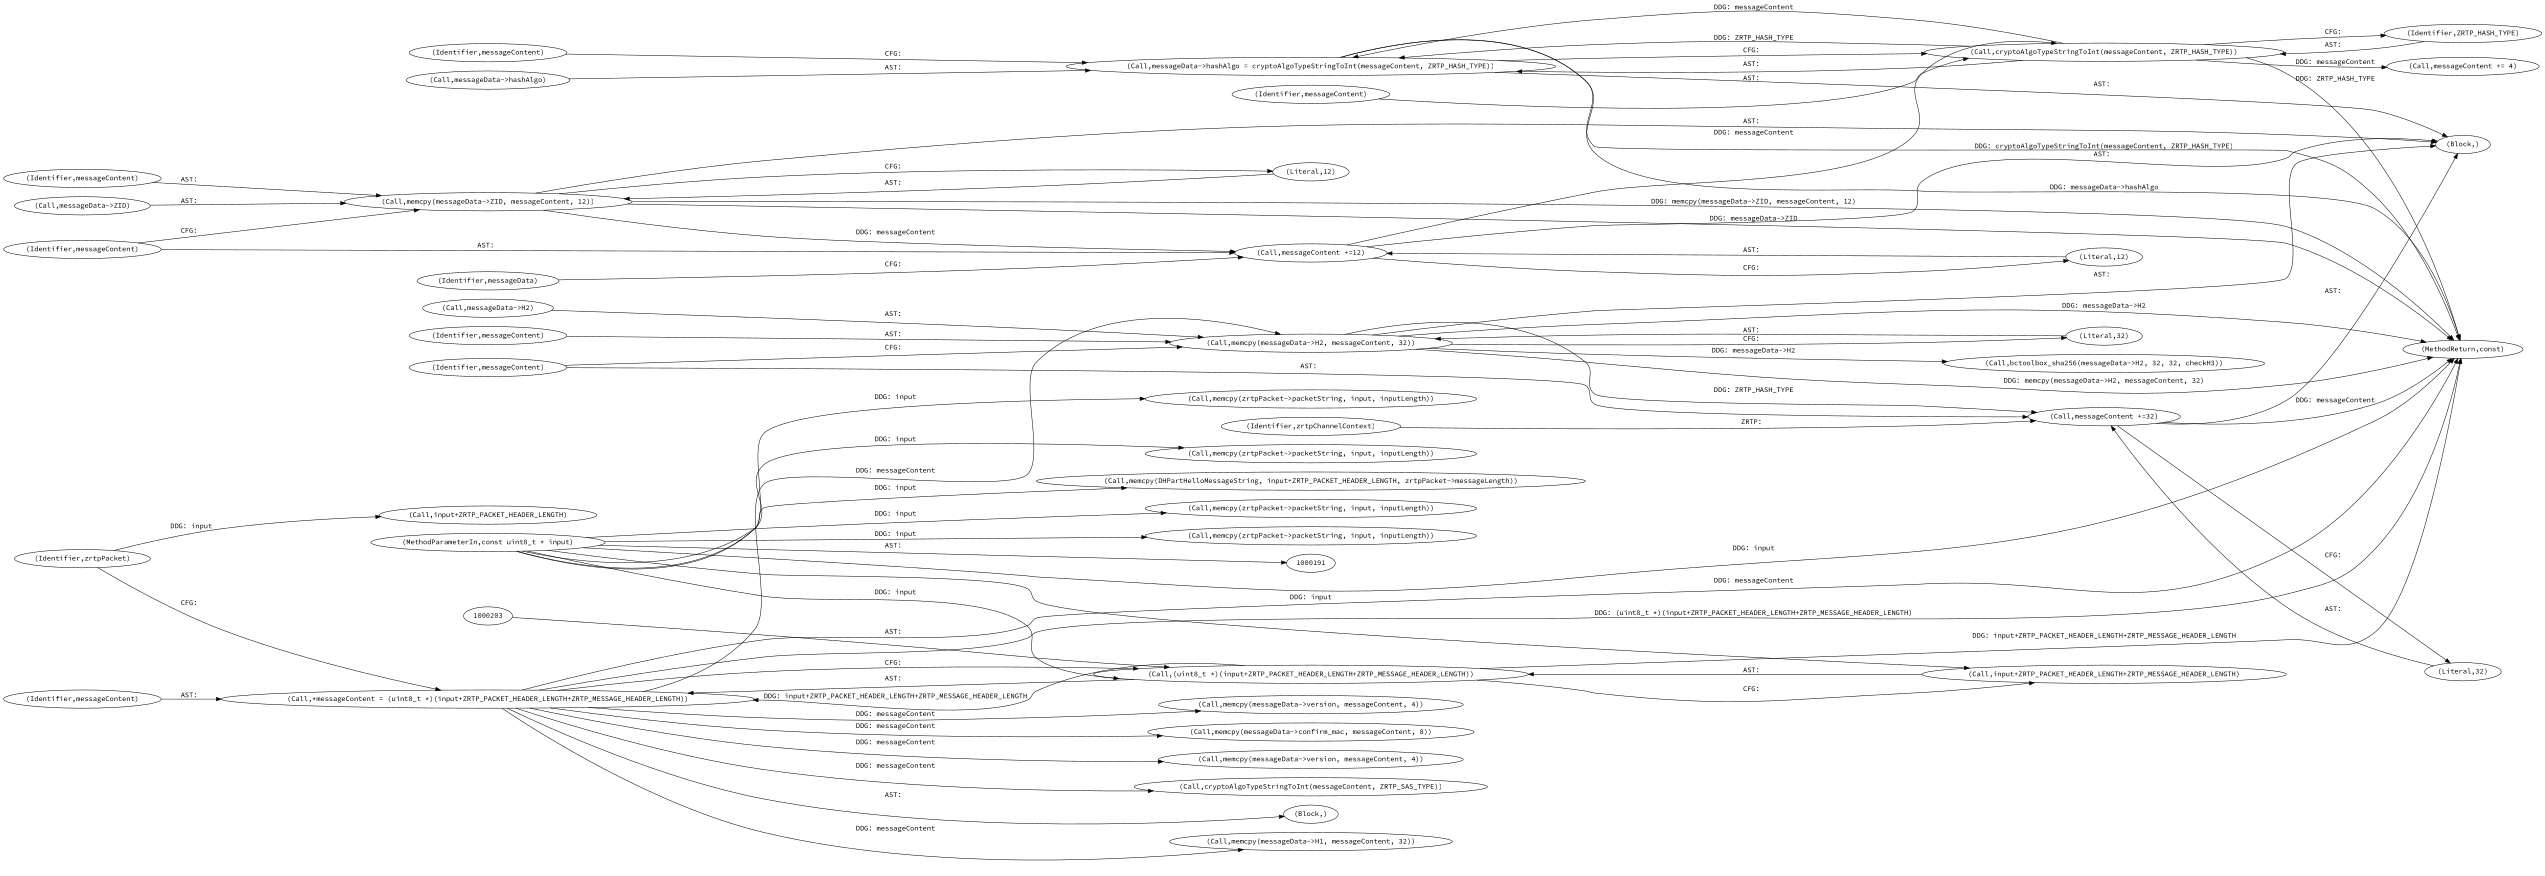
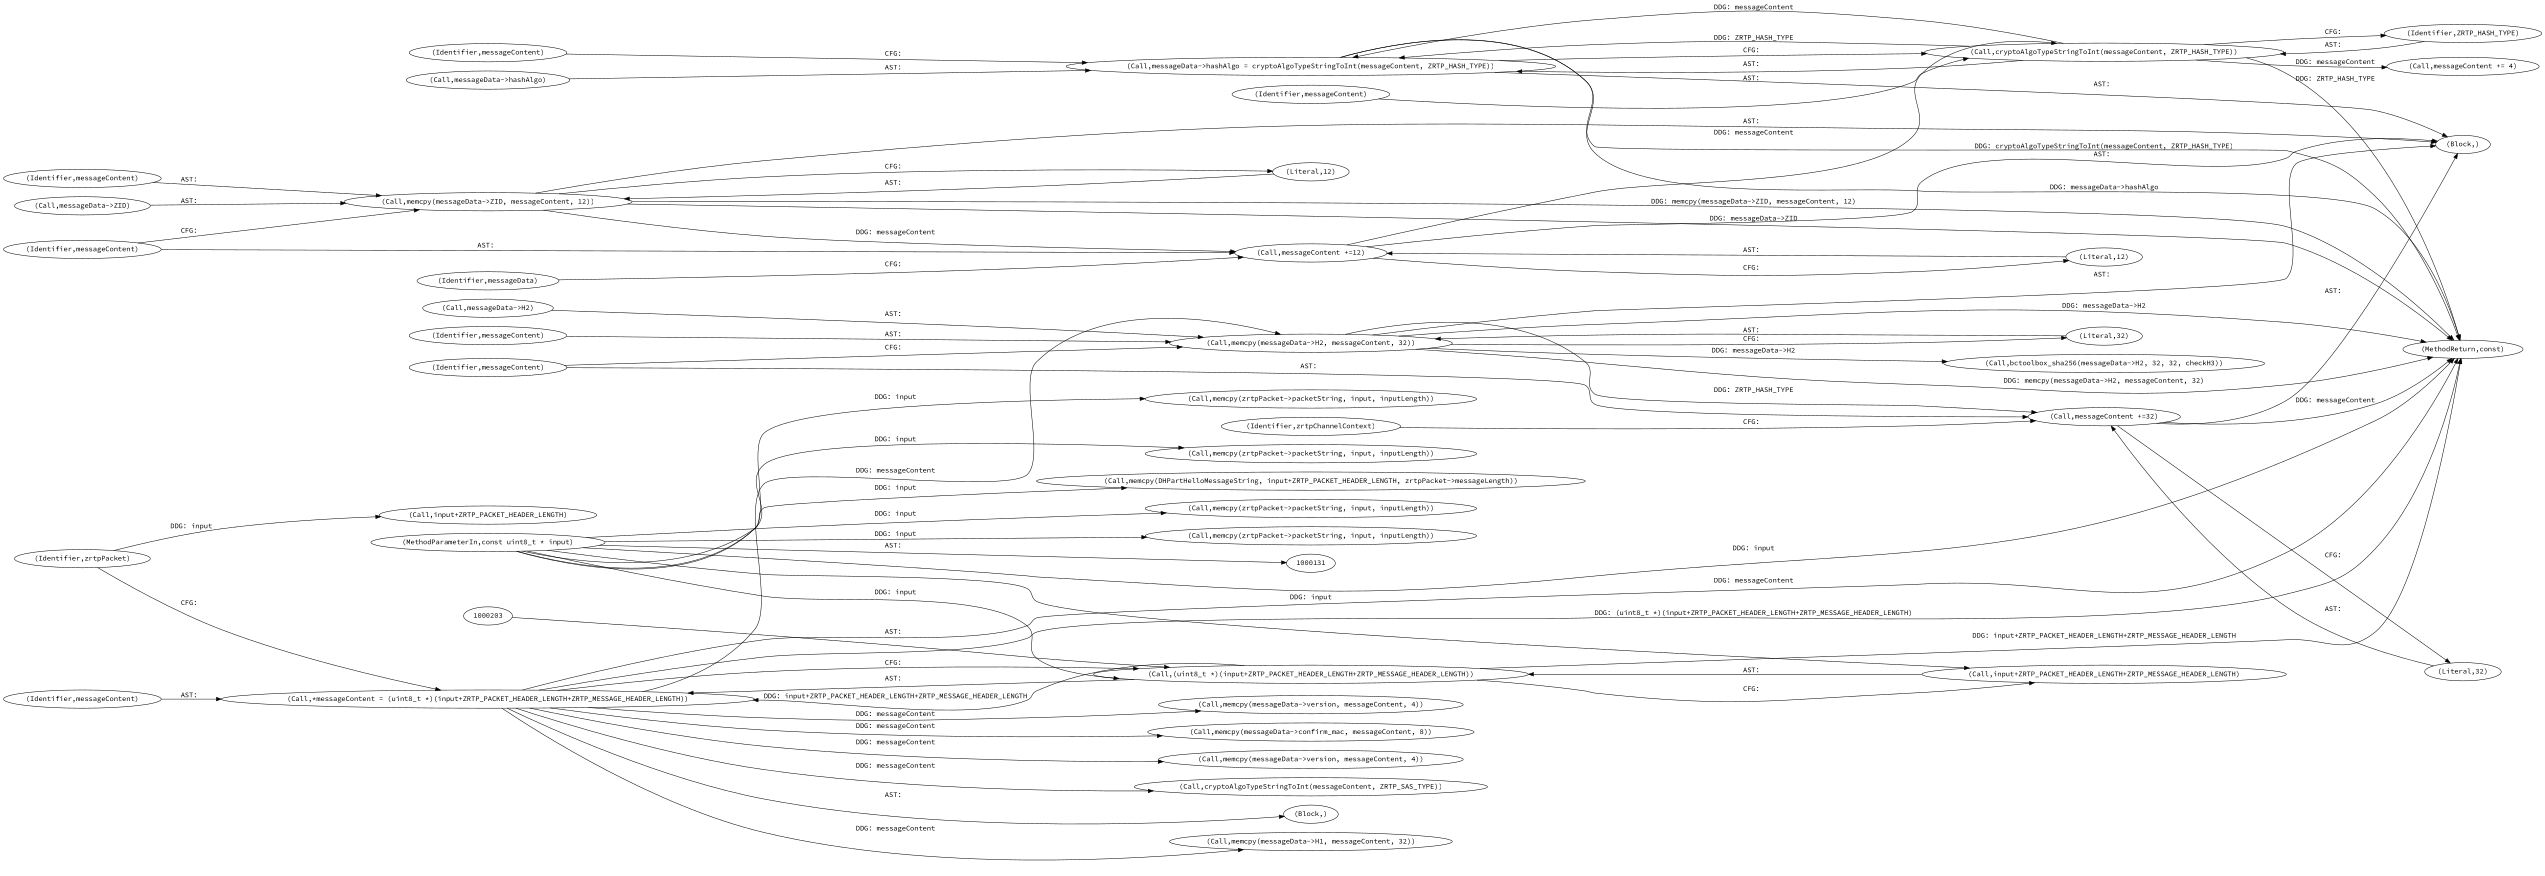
edge "(Identifier,zrtpChannelContext)" -> "(Call,messageContent +=32)": label "ZRTP: " -> "CFG: "
node "1000191": label "1000191" -> "1000131"
